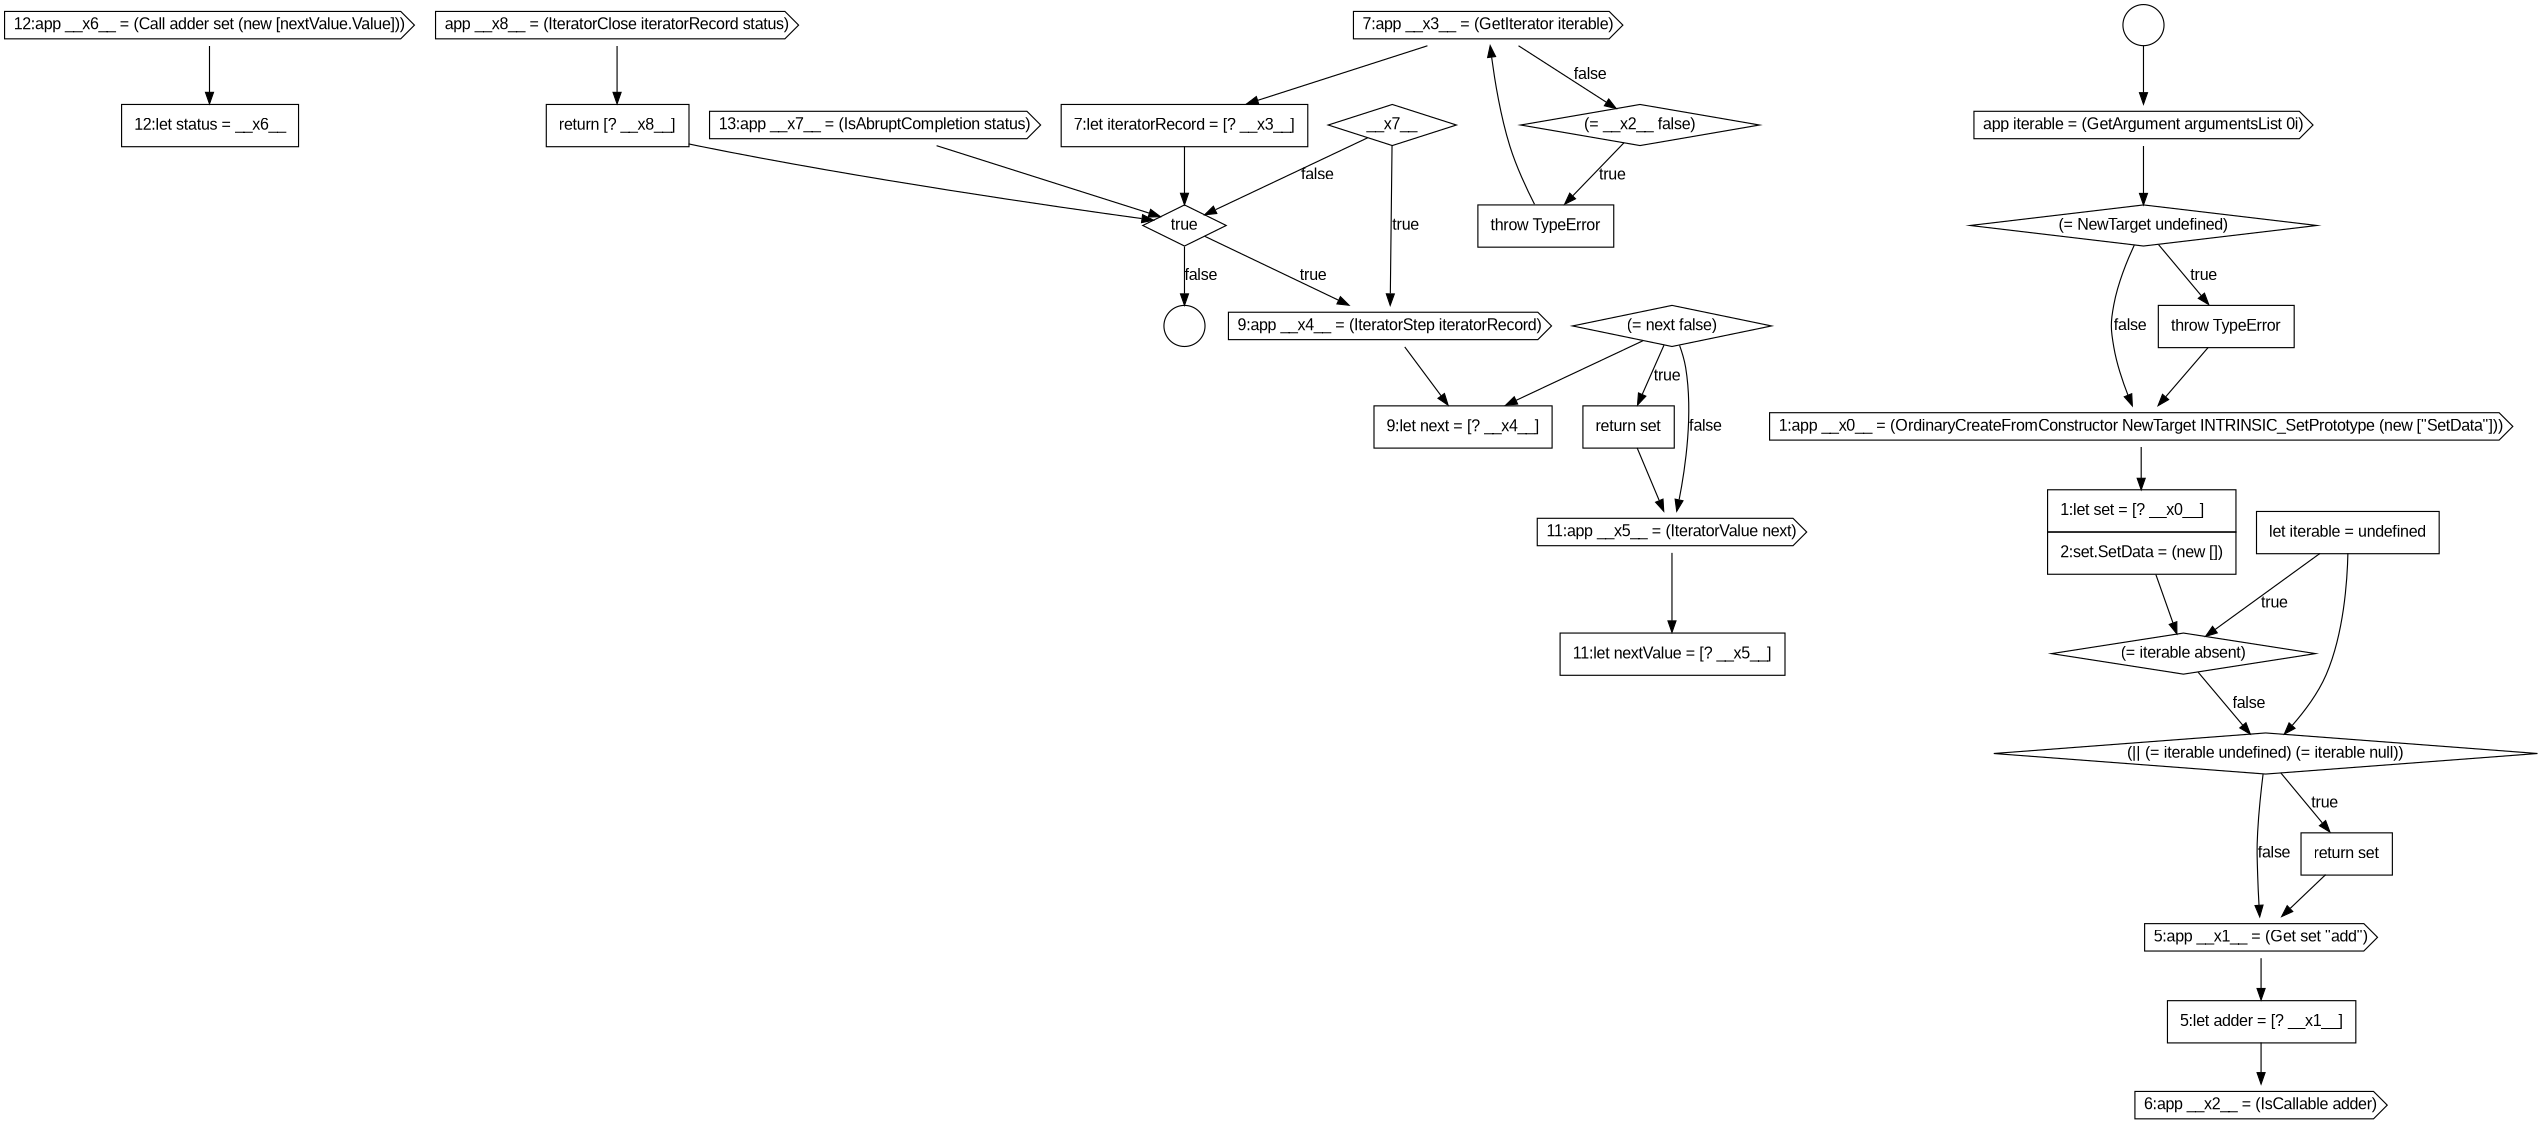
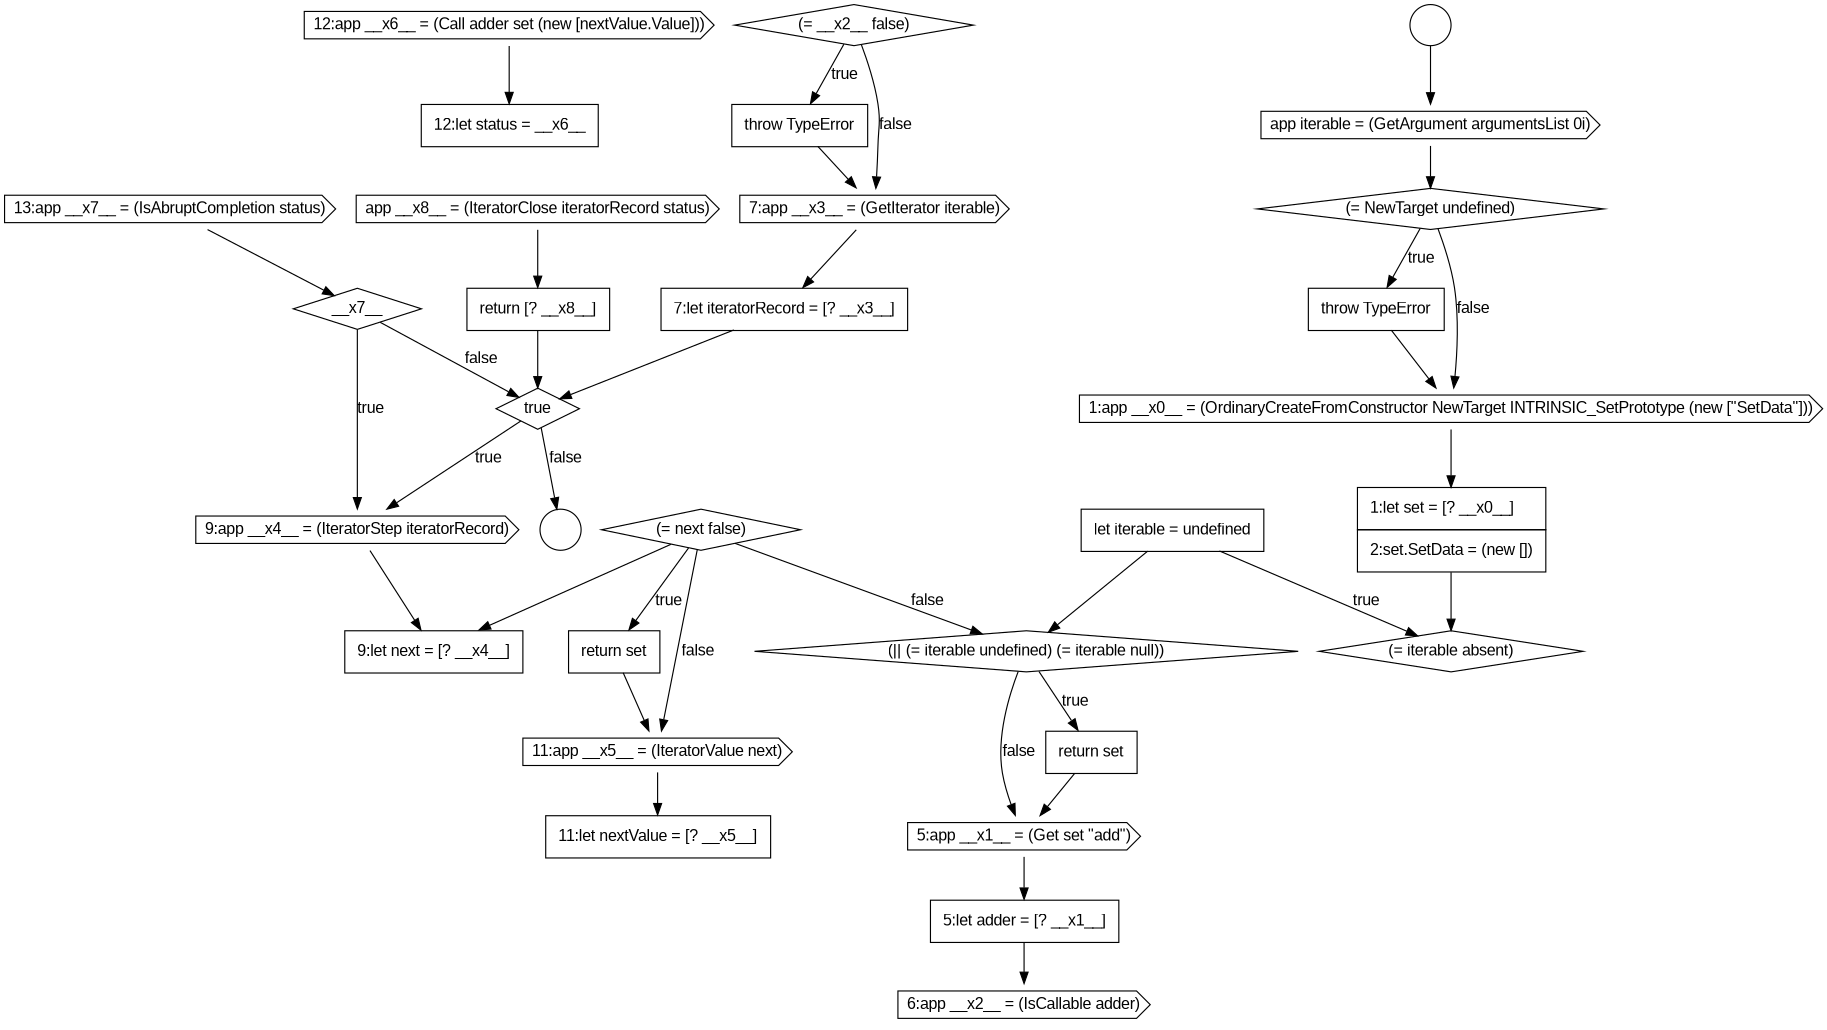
edge "7:app __x3__ = (GetIterator iterable)" -> "(= __x2__ false)": reversed
edge "13:app __x7__ = (IsAbruptCompletion status)" -> "true": now "13:app __x7__ = (IsAbruptCompletion status)" -> "__x7__"
edge "(= iterable absent)" -> "(|| (= iterable undefined) (= iterable null))": now "(= next false)" -> "(|| (= iterable undefined) (= iterable null))"
